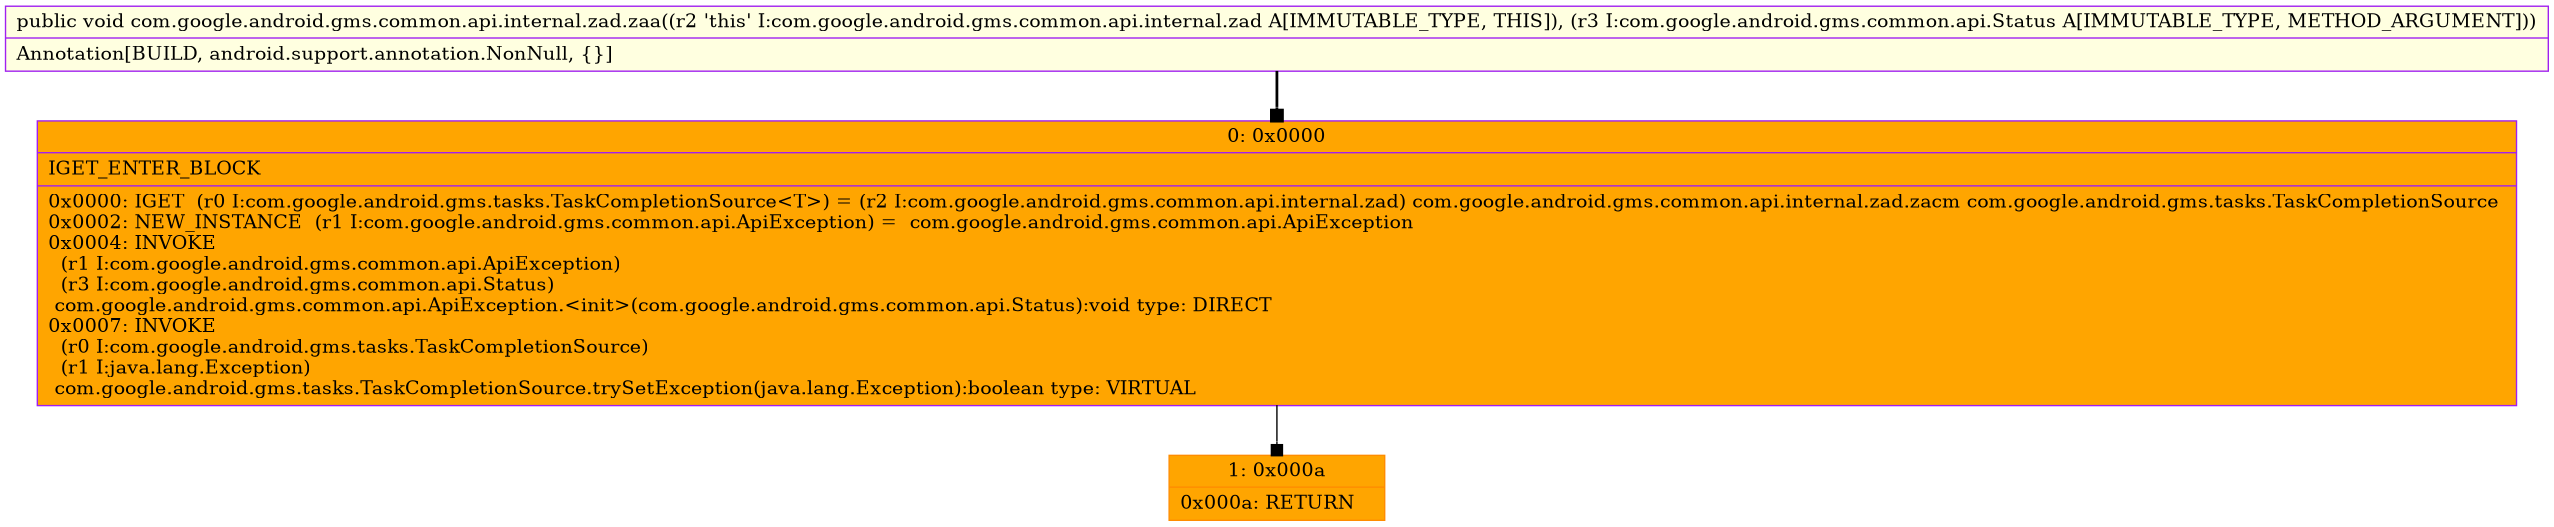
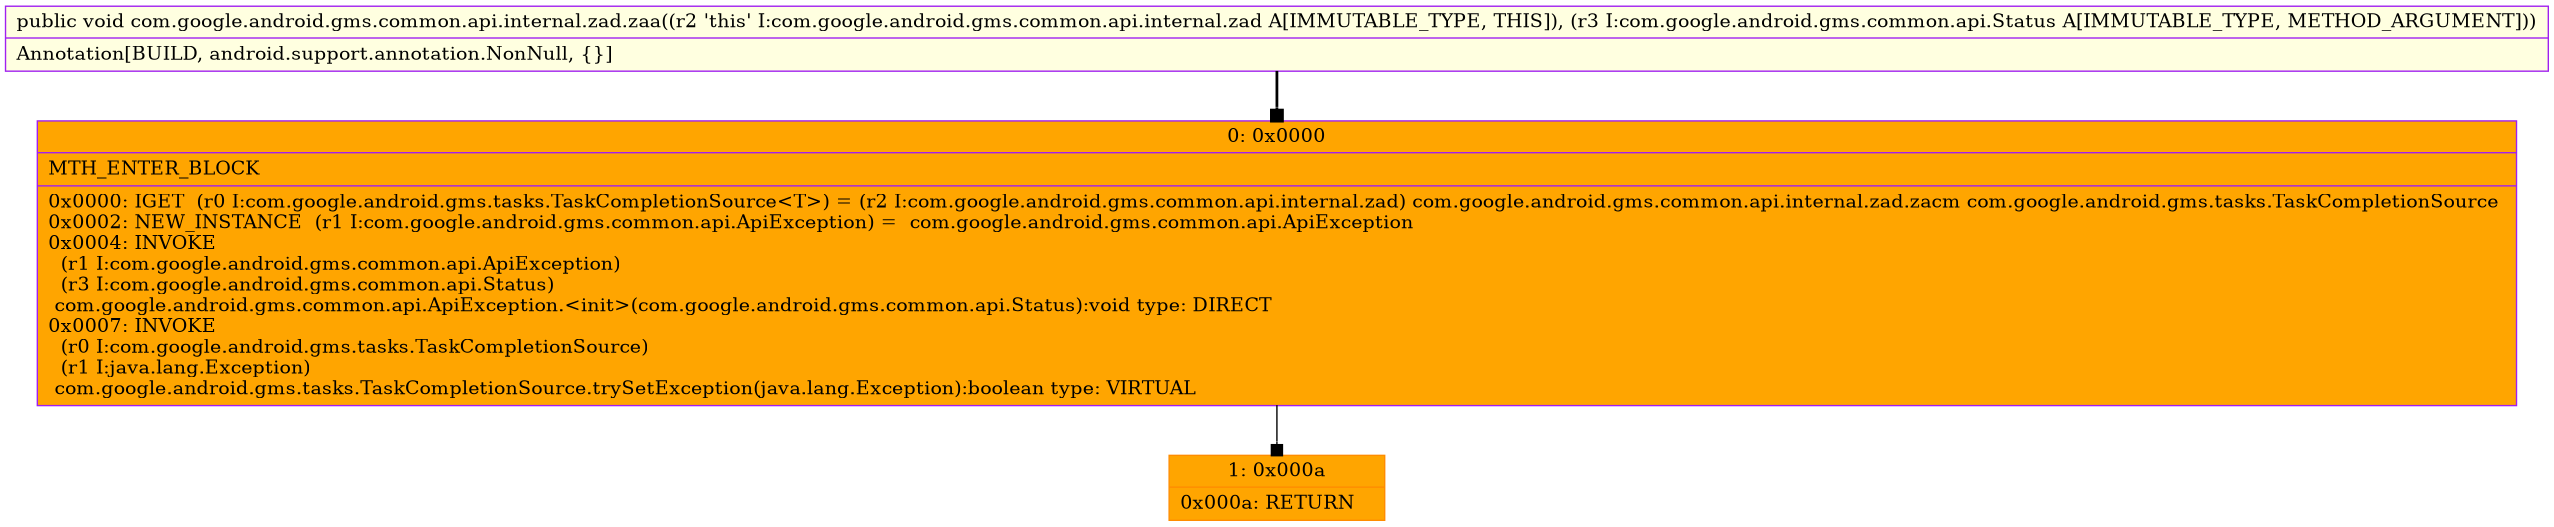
node "0: 0x0000": text "IGET_ENTER_BLOCK" -> "MTH_ENTER_BLOCK"
